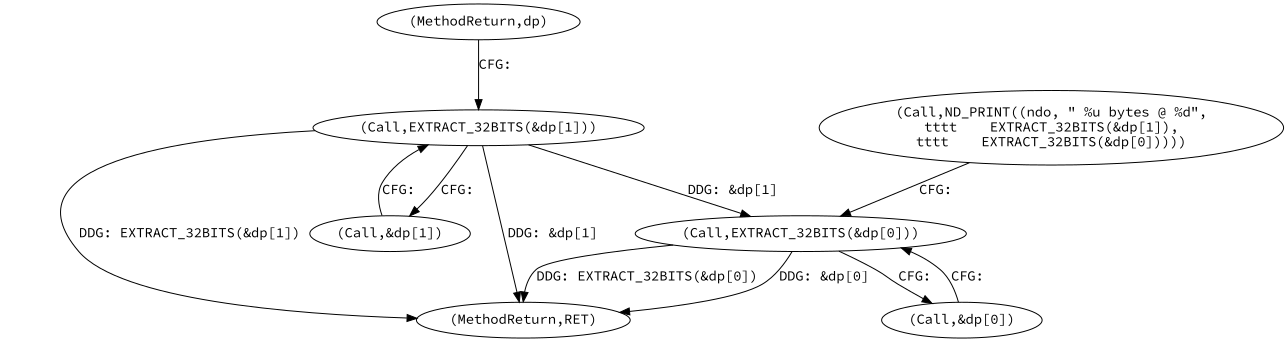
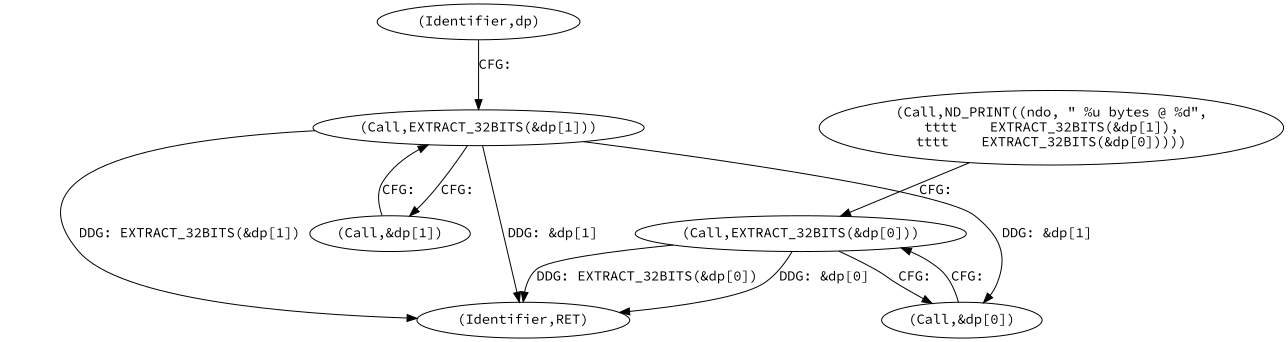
node "(MethodReturn,dp)": label "(MethodReturn,dp)" -> "(Identifier,dp)"
edge "(Call,EXTRACT_32BITS(&dp[1]))" -> "(Call,EXTRACT_32BITS(&dp[0]))": now "(Call,EXTRACT_32BITS(&dp[1]))" -> "(Call,&dp[0])"
node "(MethodReturn,RET)": label "(MethodReturn,RET)" -> "(Identifier,RET)"
